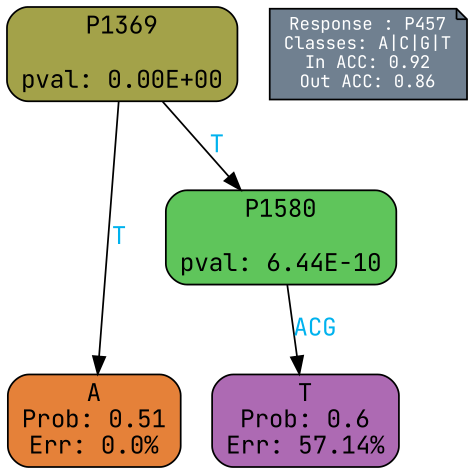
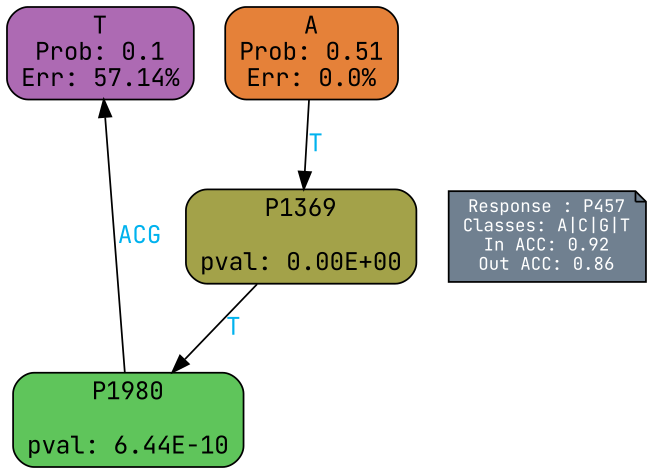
edge "P1369 pval: 0.00E+00" -> "A Prob: 0.51 Err: 0.0%": reversed
node "P1580 pval: 6.44E-10": label "P1580 pval: 6.44E-10" -> "P1980 pval: 6.44E-10"
node "T Prob: 0.6 Err: 57.14%": label "T Prob: 0.6 Err: 57.14%" -> "T Prob: 0.1 Err: 57.14%"
